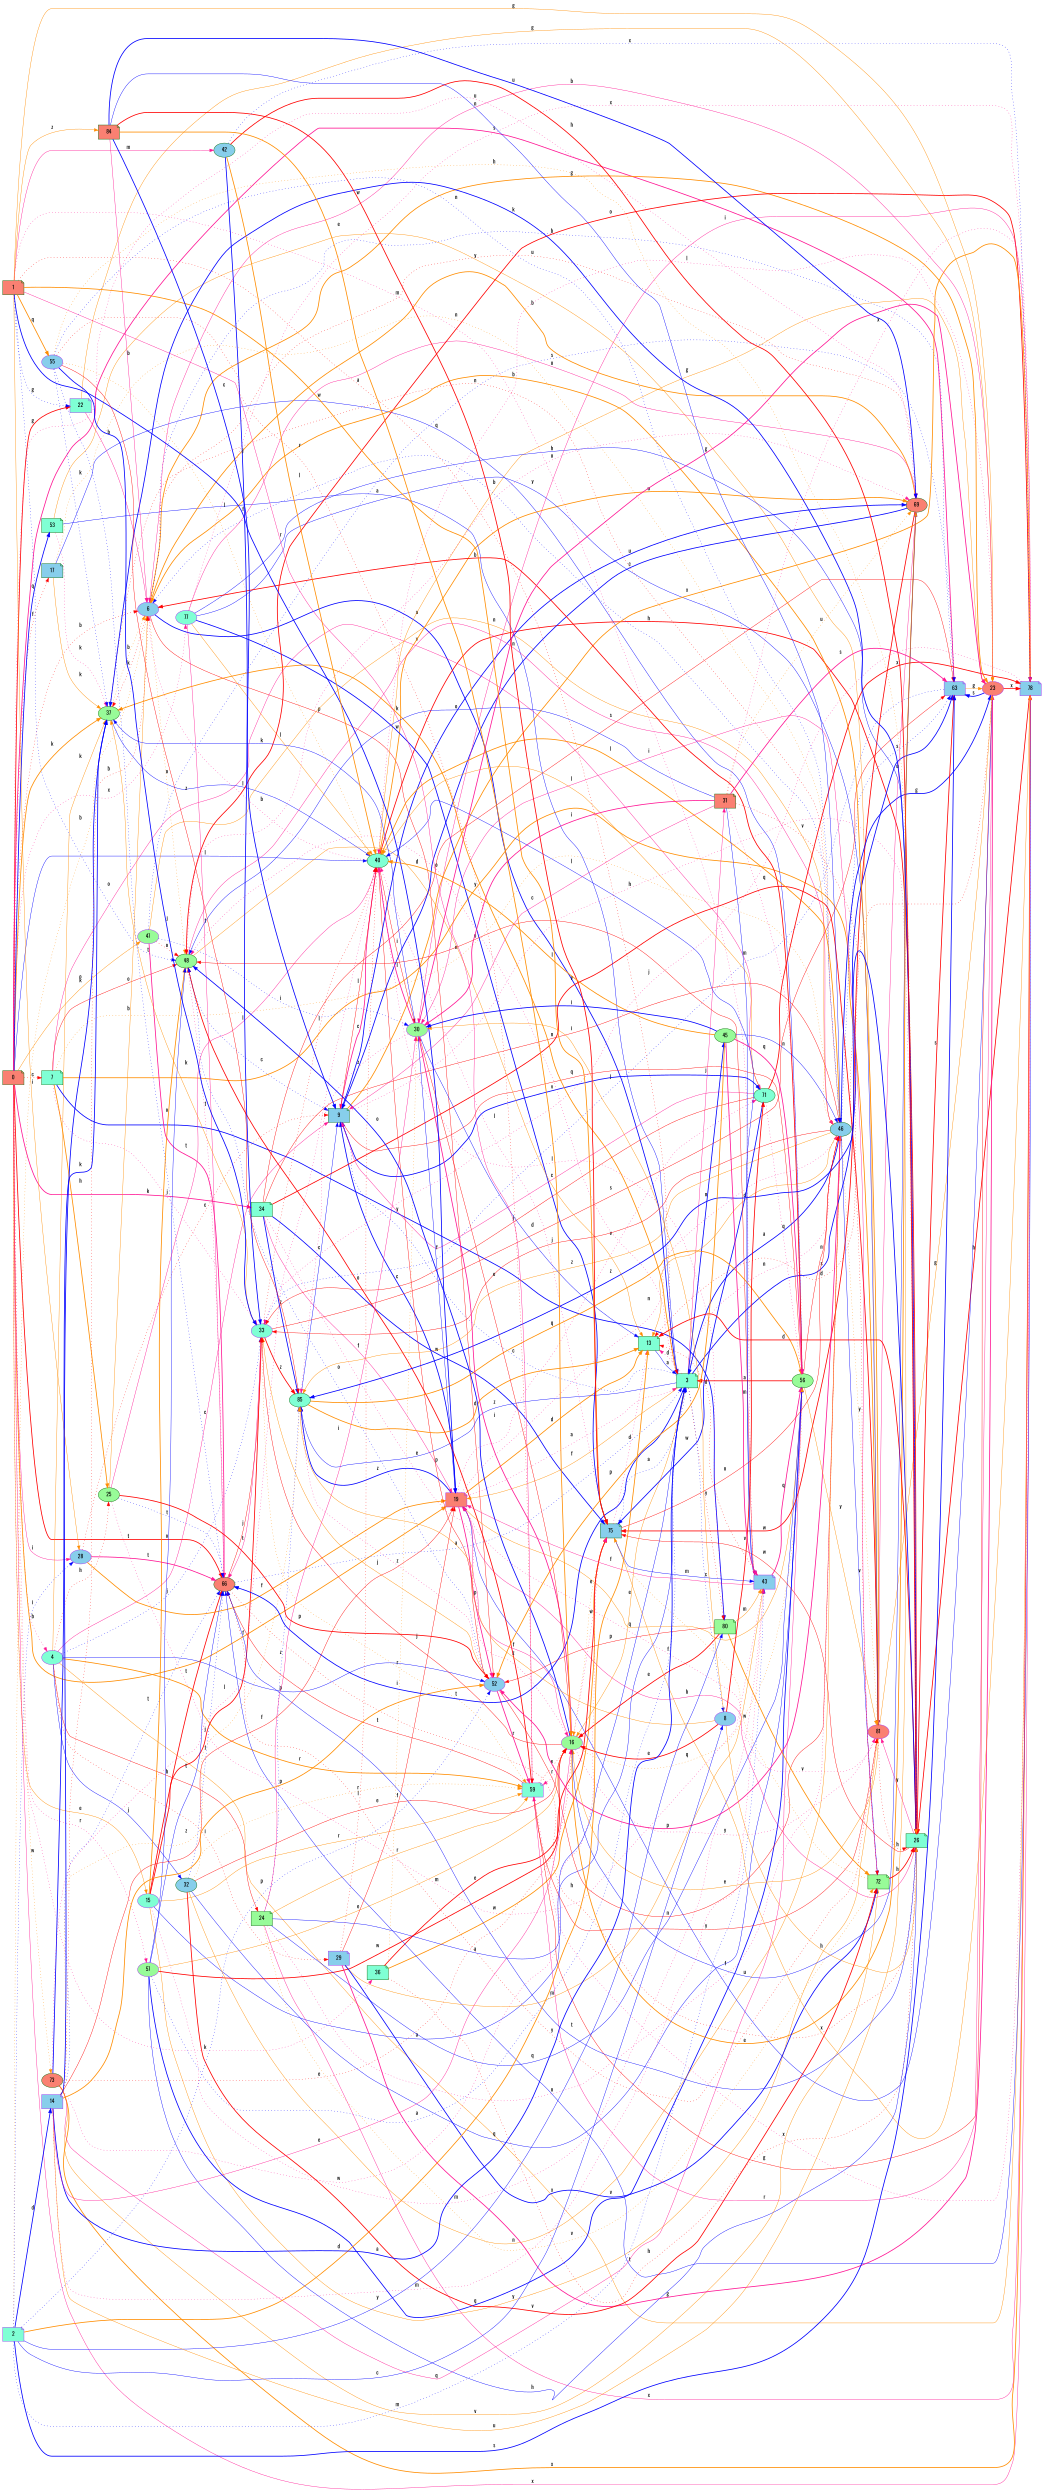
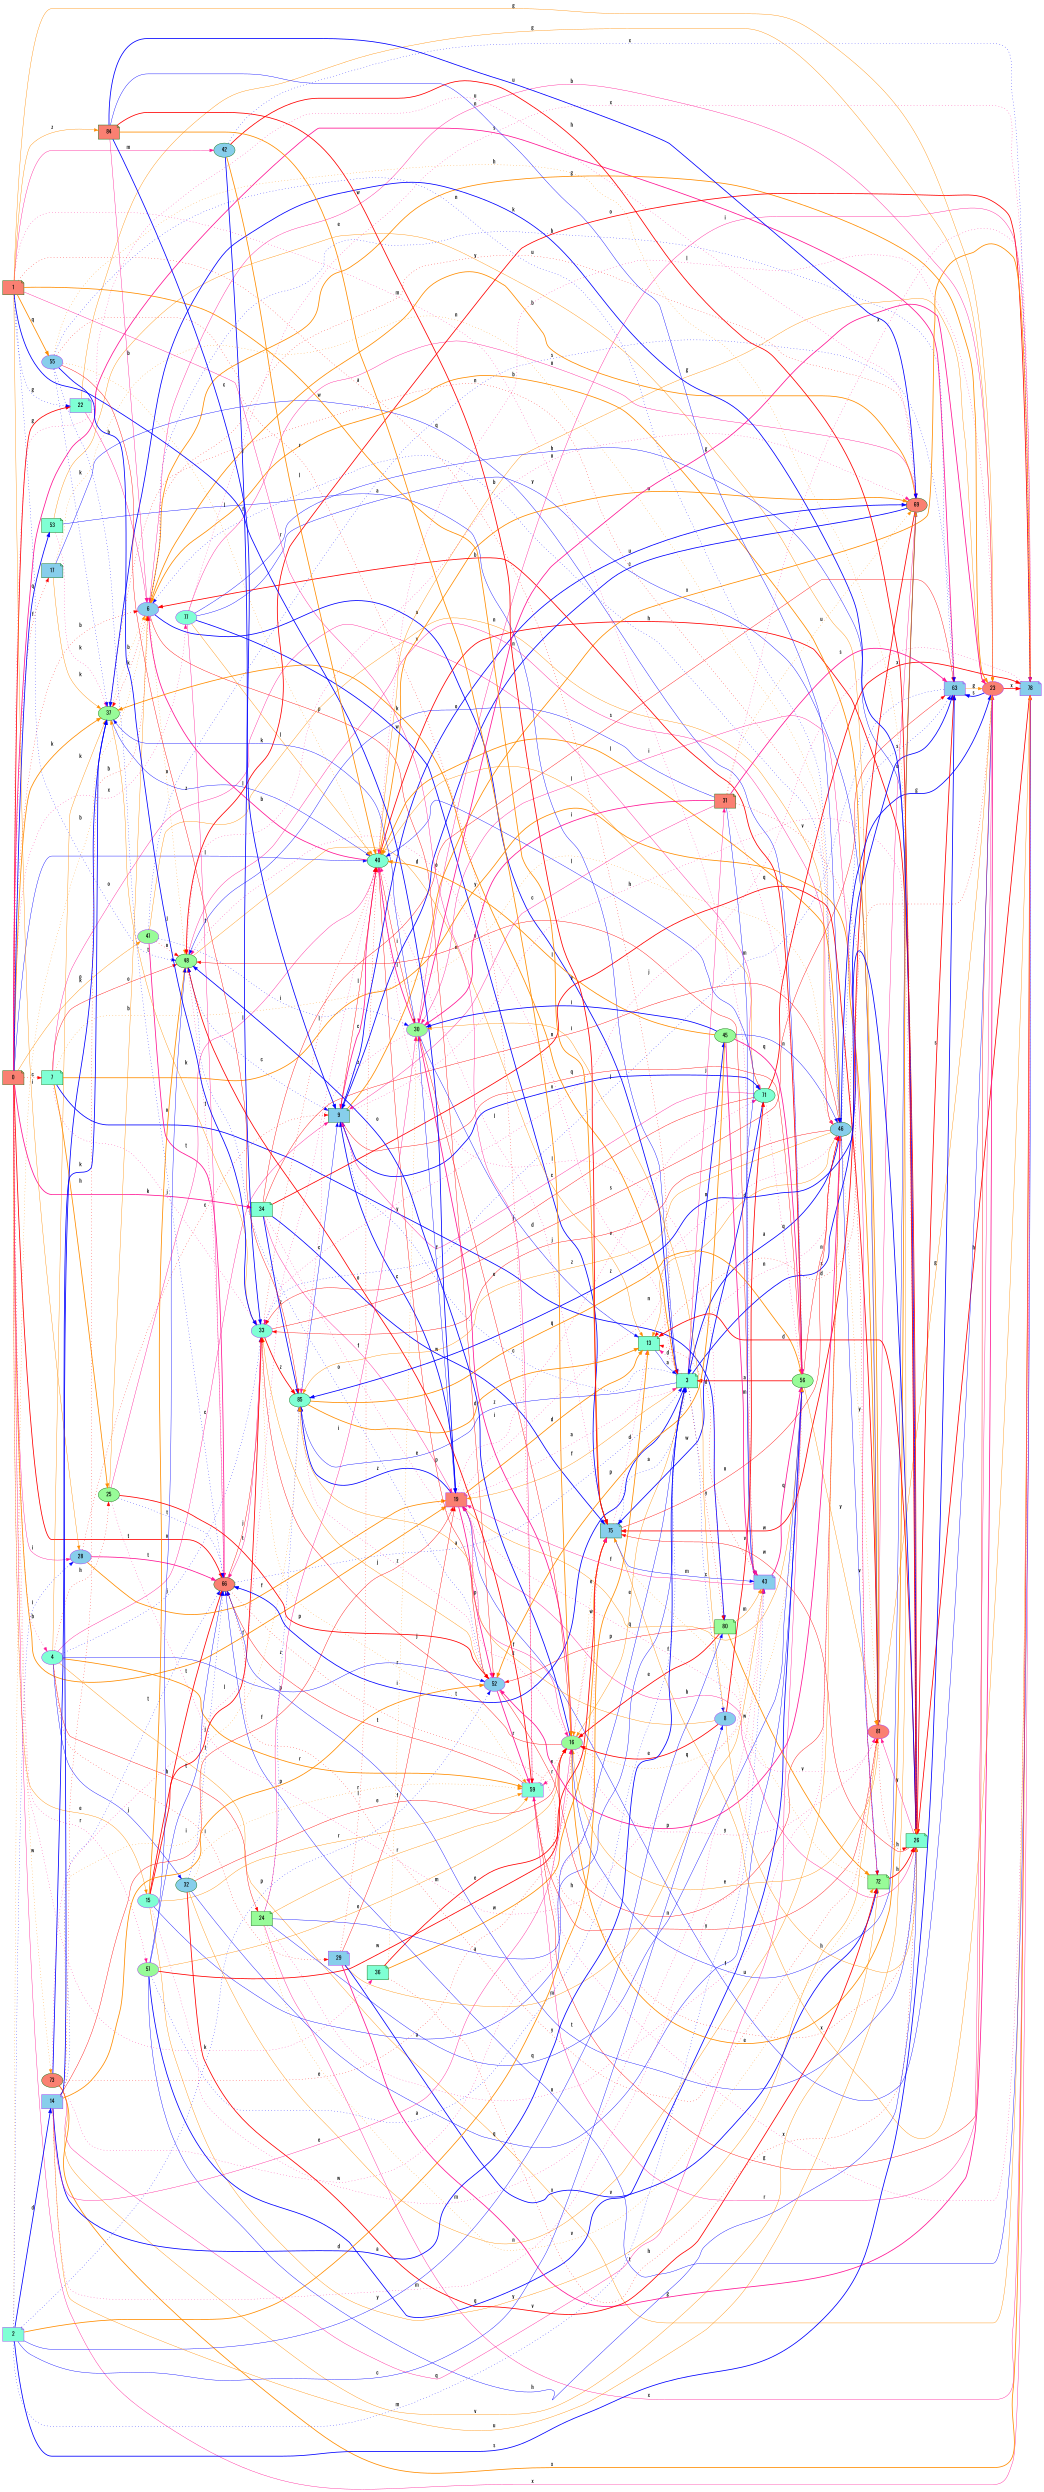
edge "40" -> "6": style dotted -> bold
edge "14" -> "85": label "z" -> "i"
